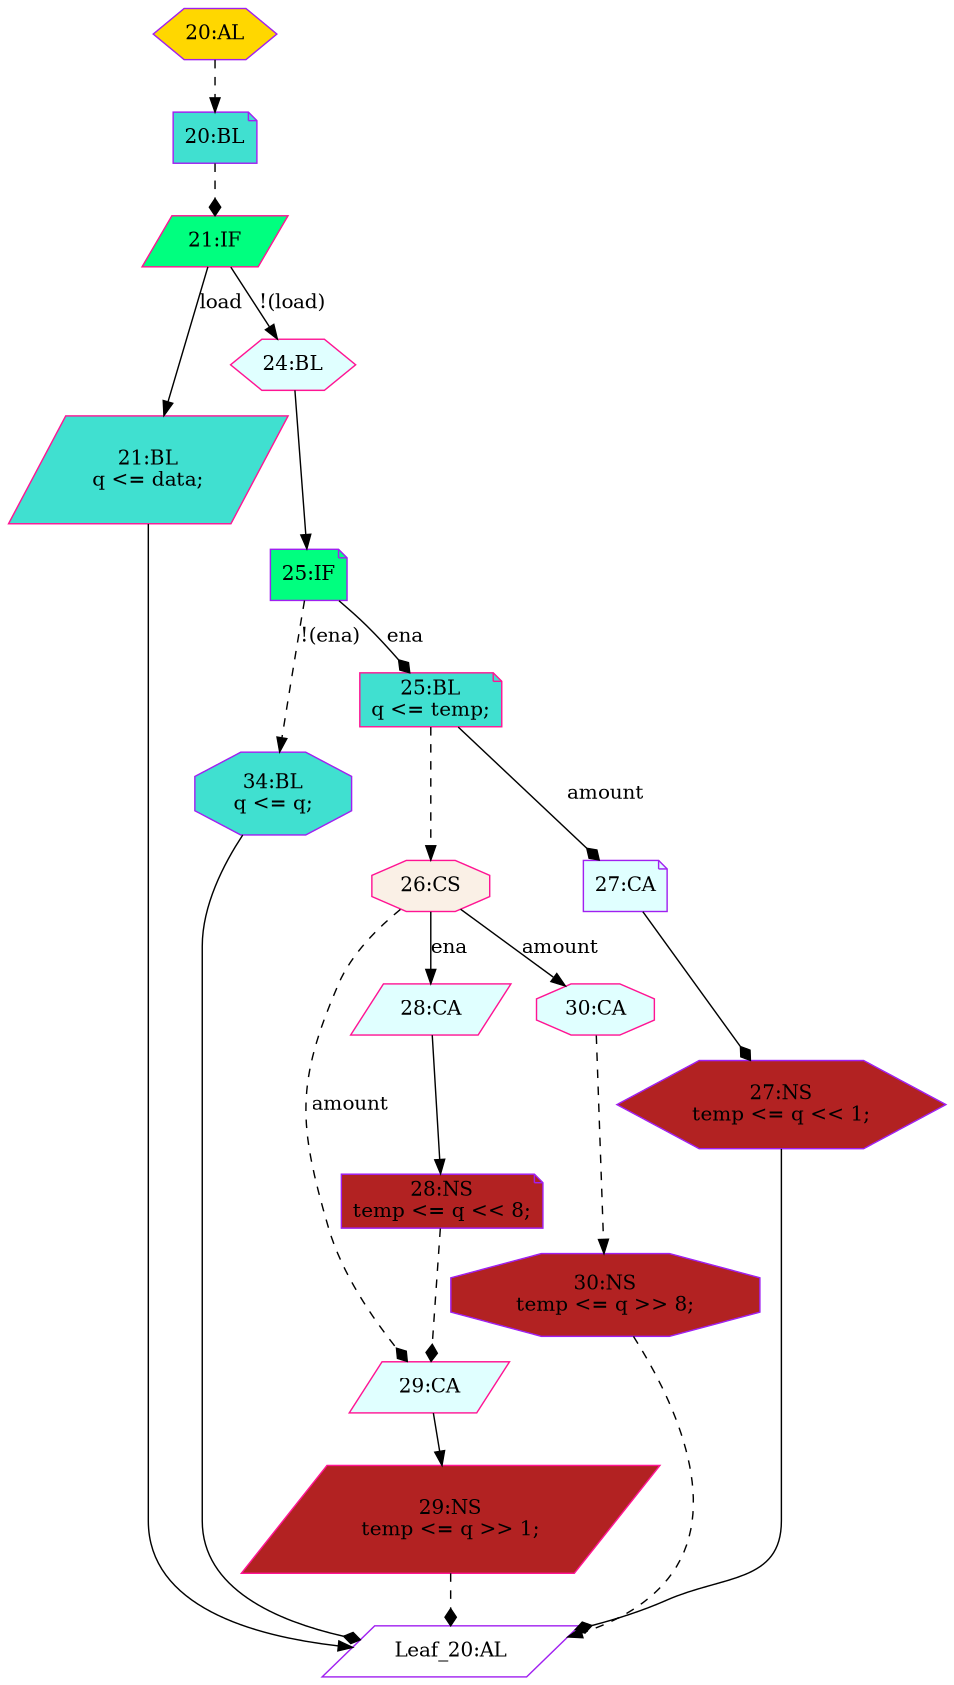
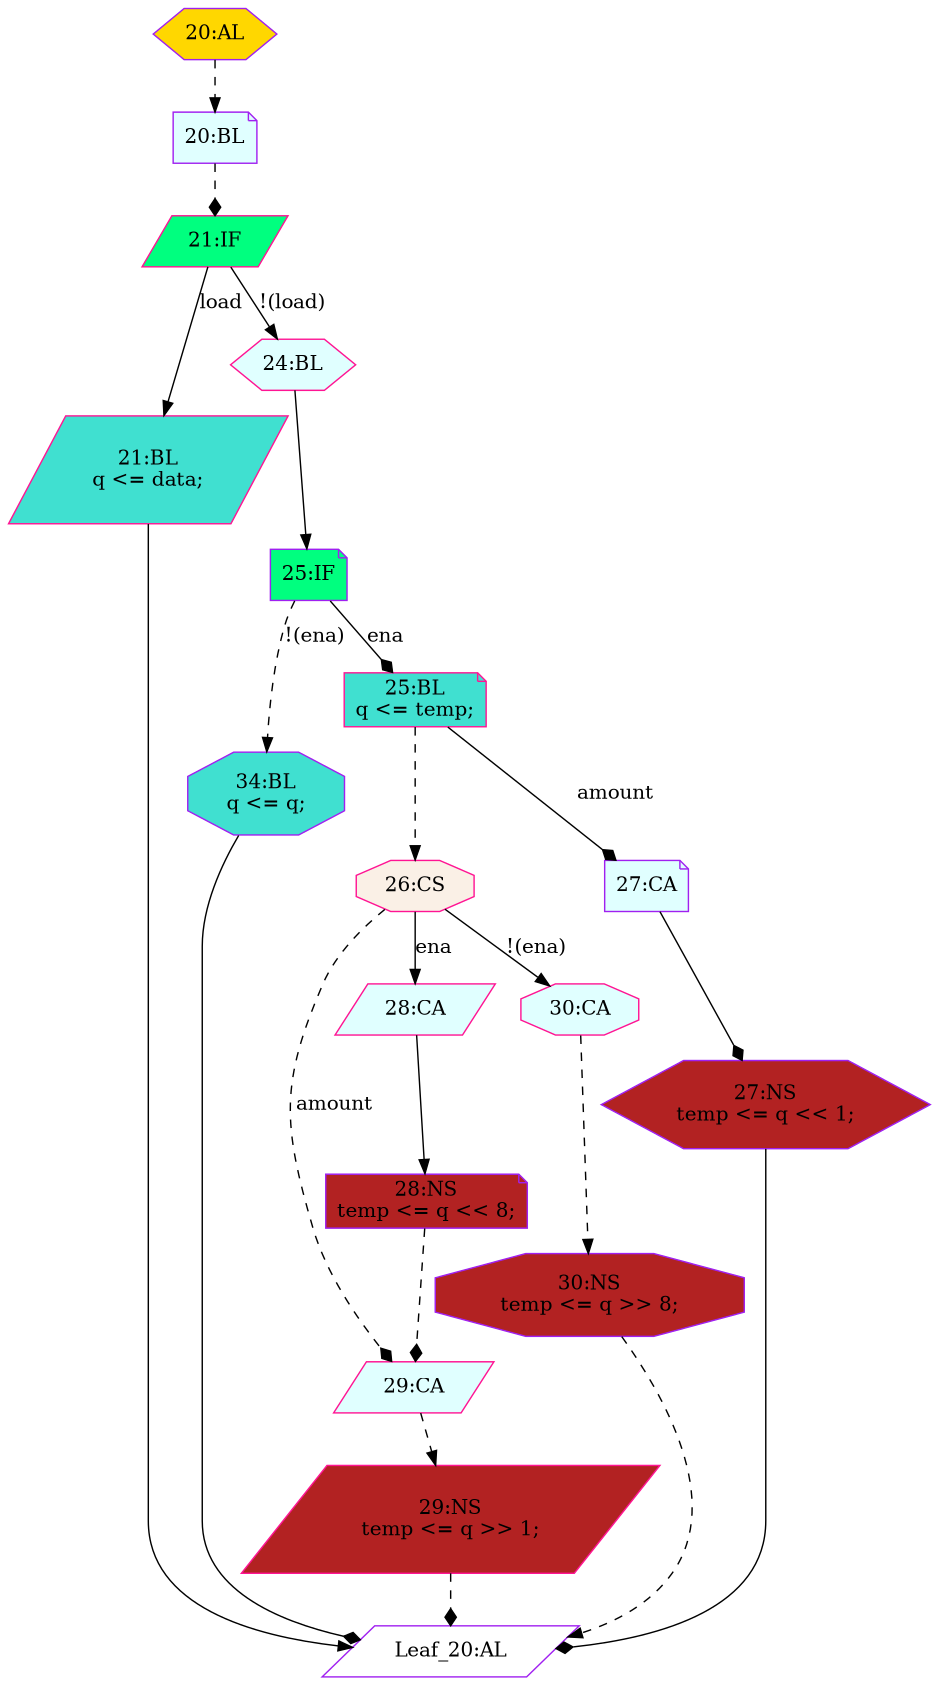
node "20:BL": fillcolor turquoise -> lightcyan
edge "26:CS" -> "30:CA": label "amount" -> "!(ena)"
edge "29:CA" -> "29:NS temp <= q >> 1;": style solid -> dashed
